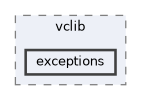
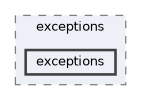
cluster "vclib": label "vclib" -> "exceptions"
